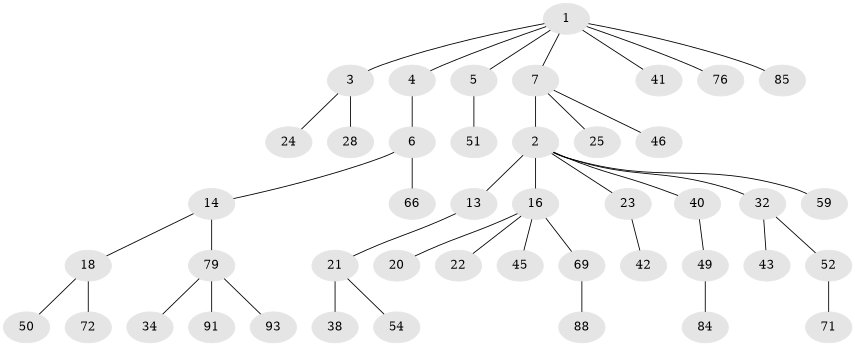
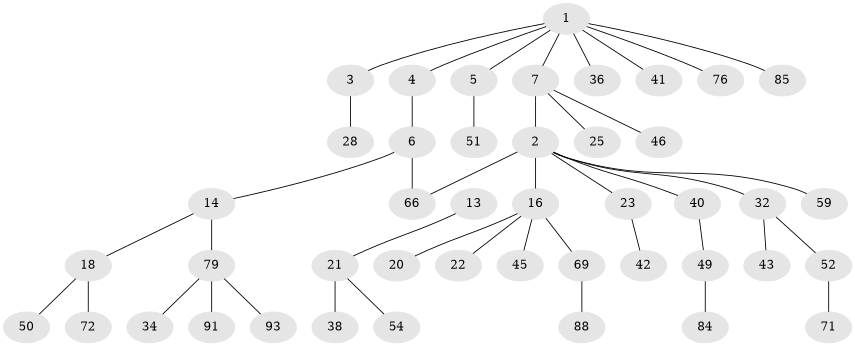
node "36": added
node "24": removed
edge "2" -- "13": now "2" -- "66"
